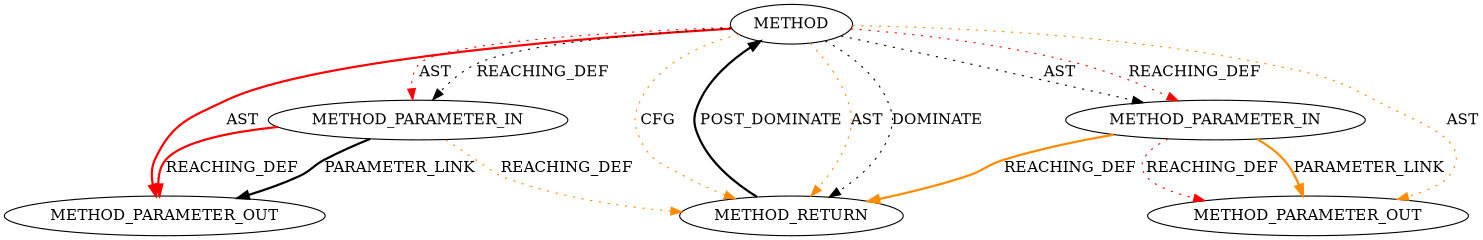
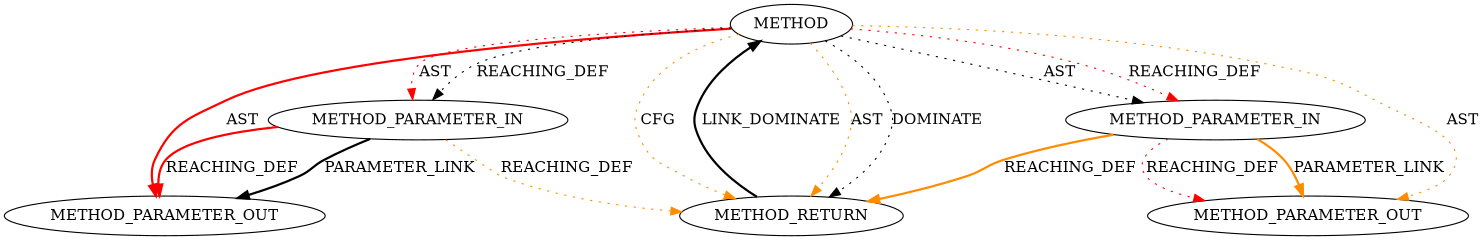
edge "METHOD_RETURN" -> "METHOD": label "POST_DOMINATE" -> "LINK_DOMINATE"
